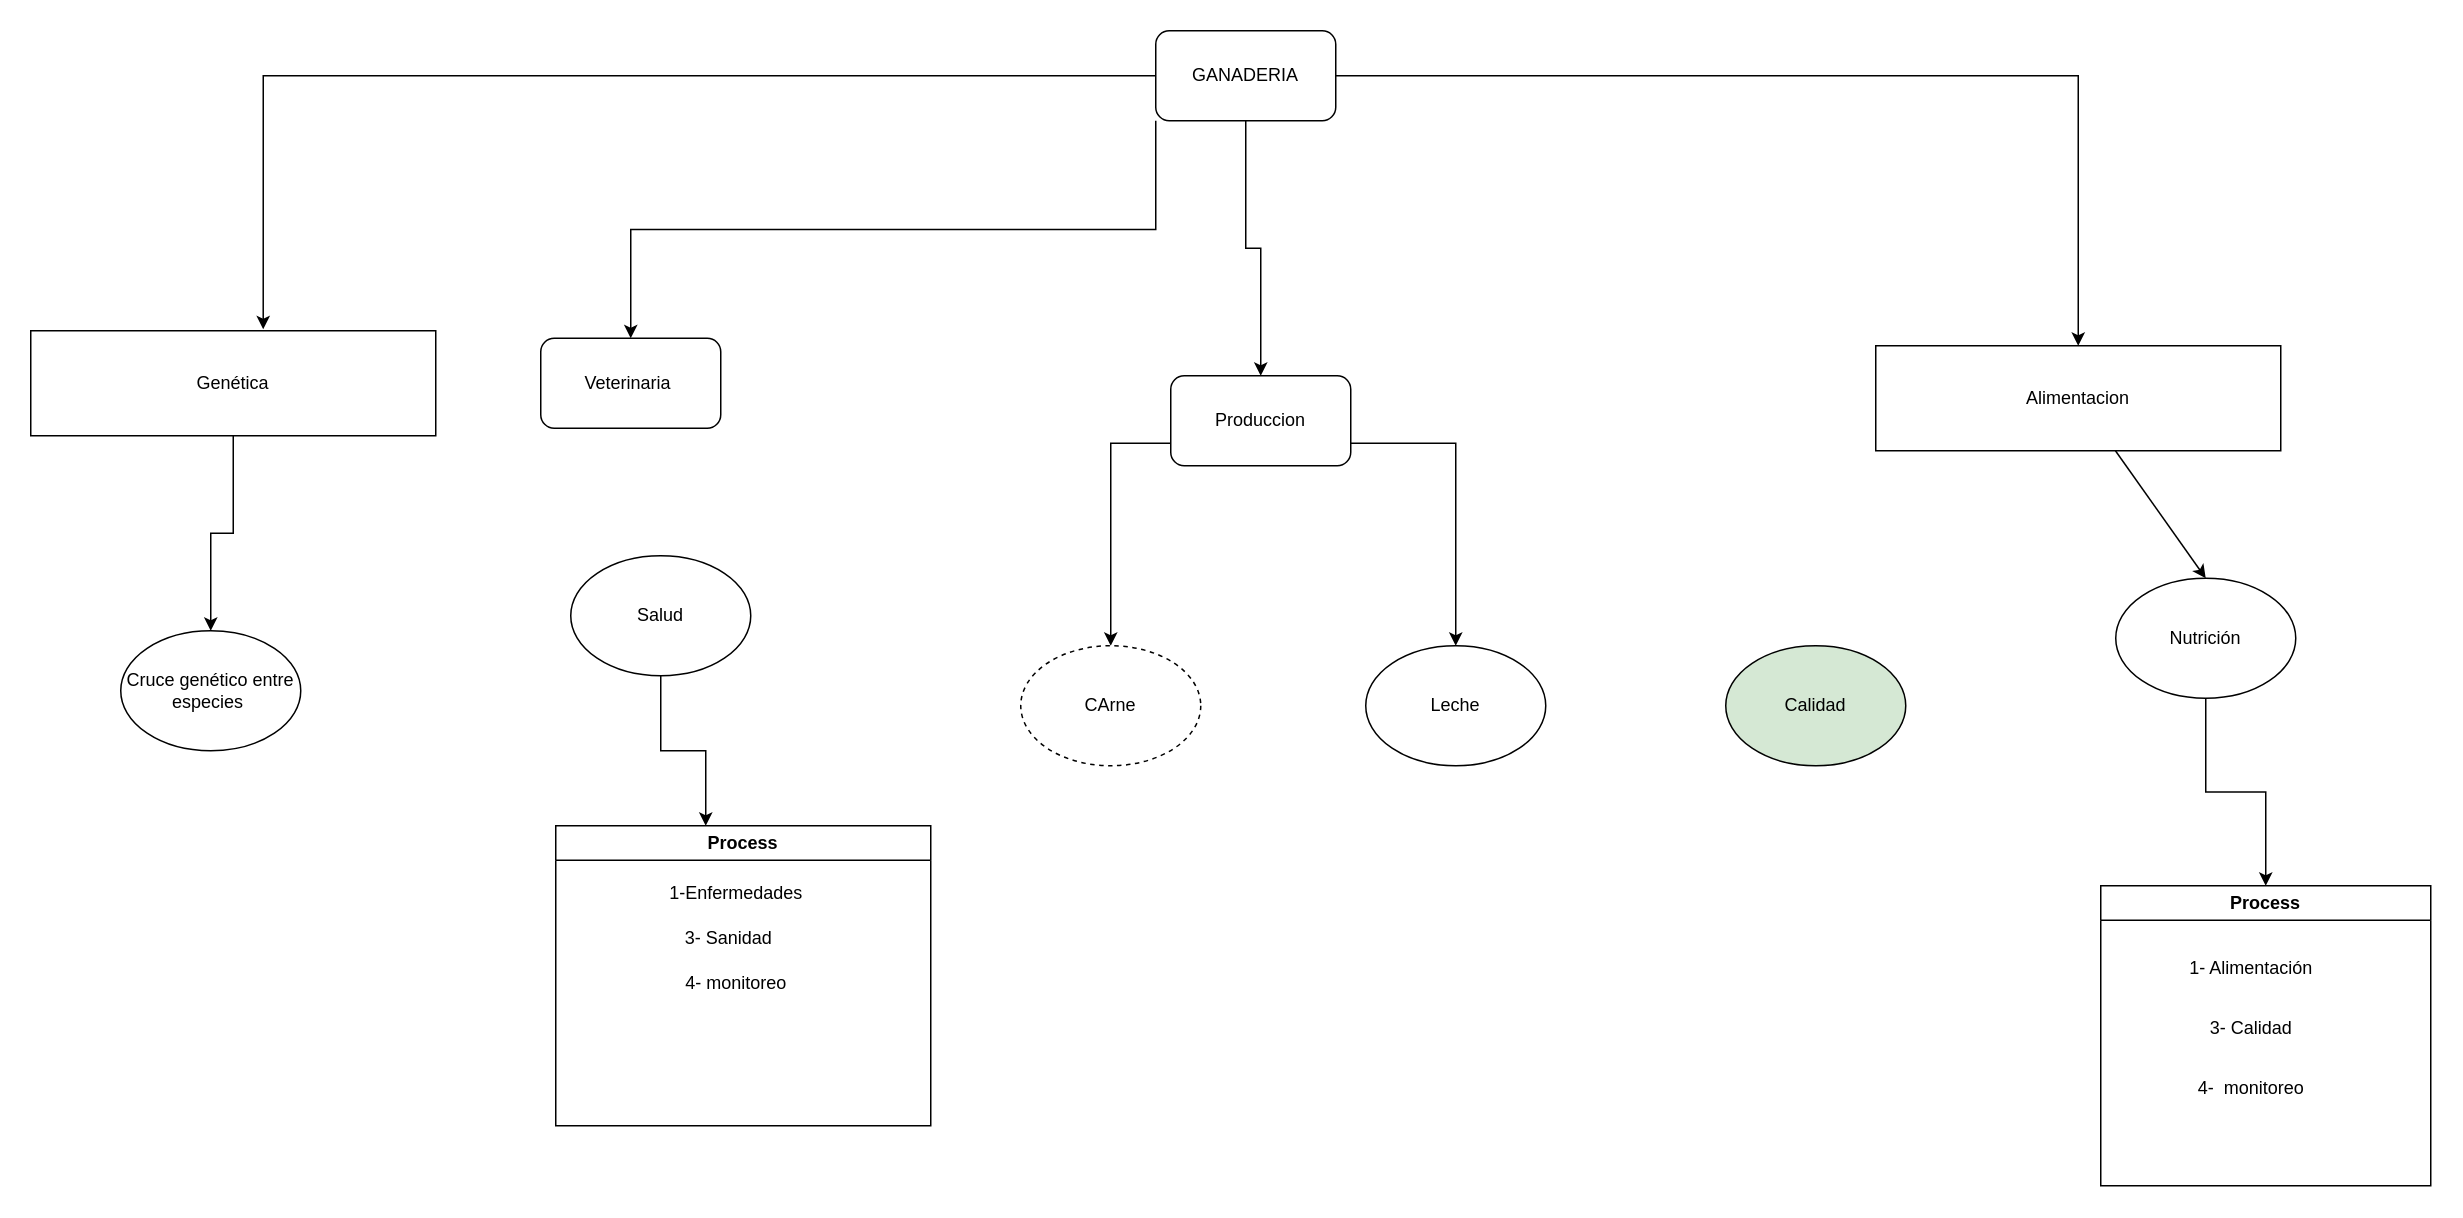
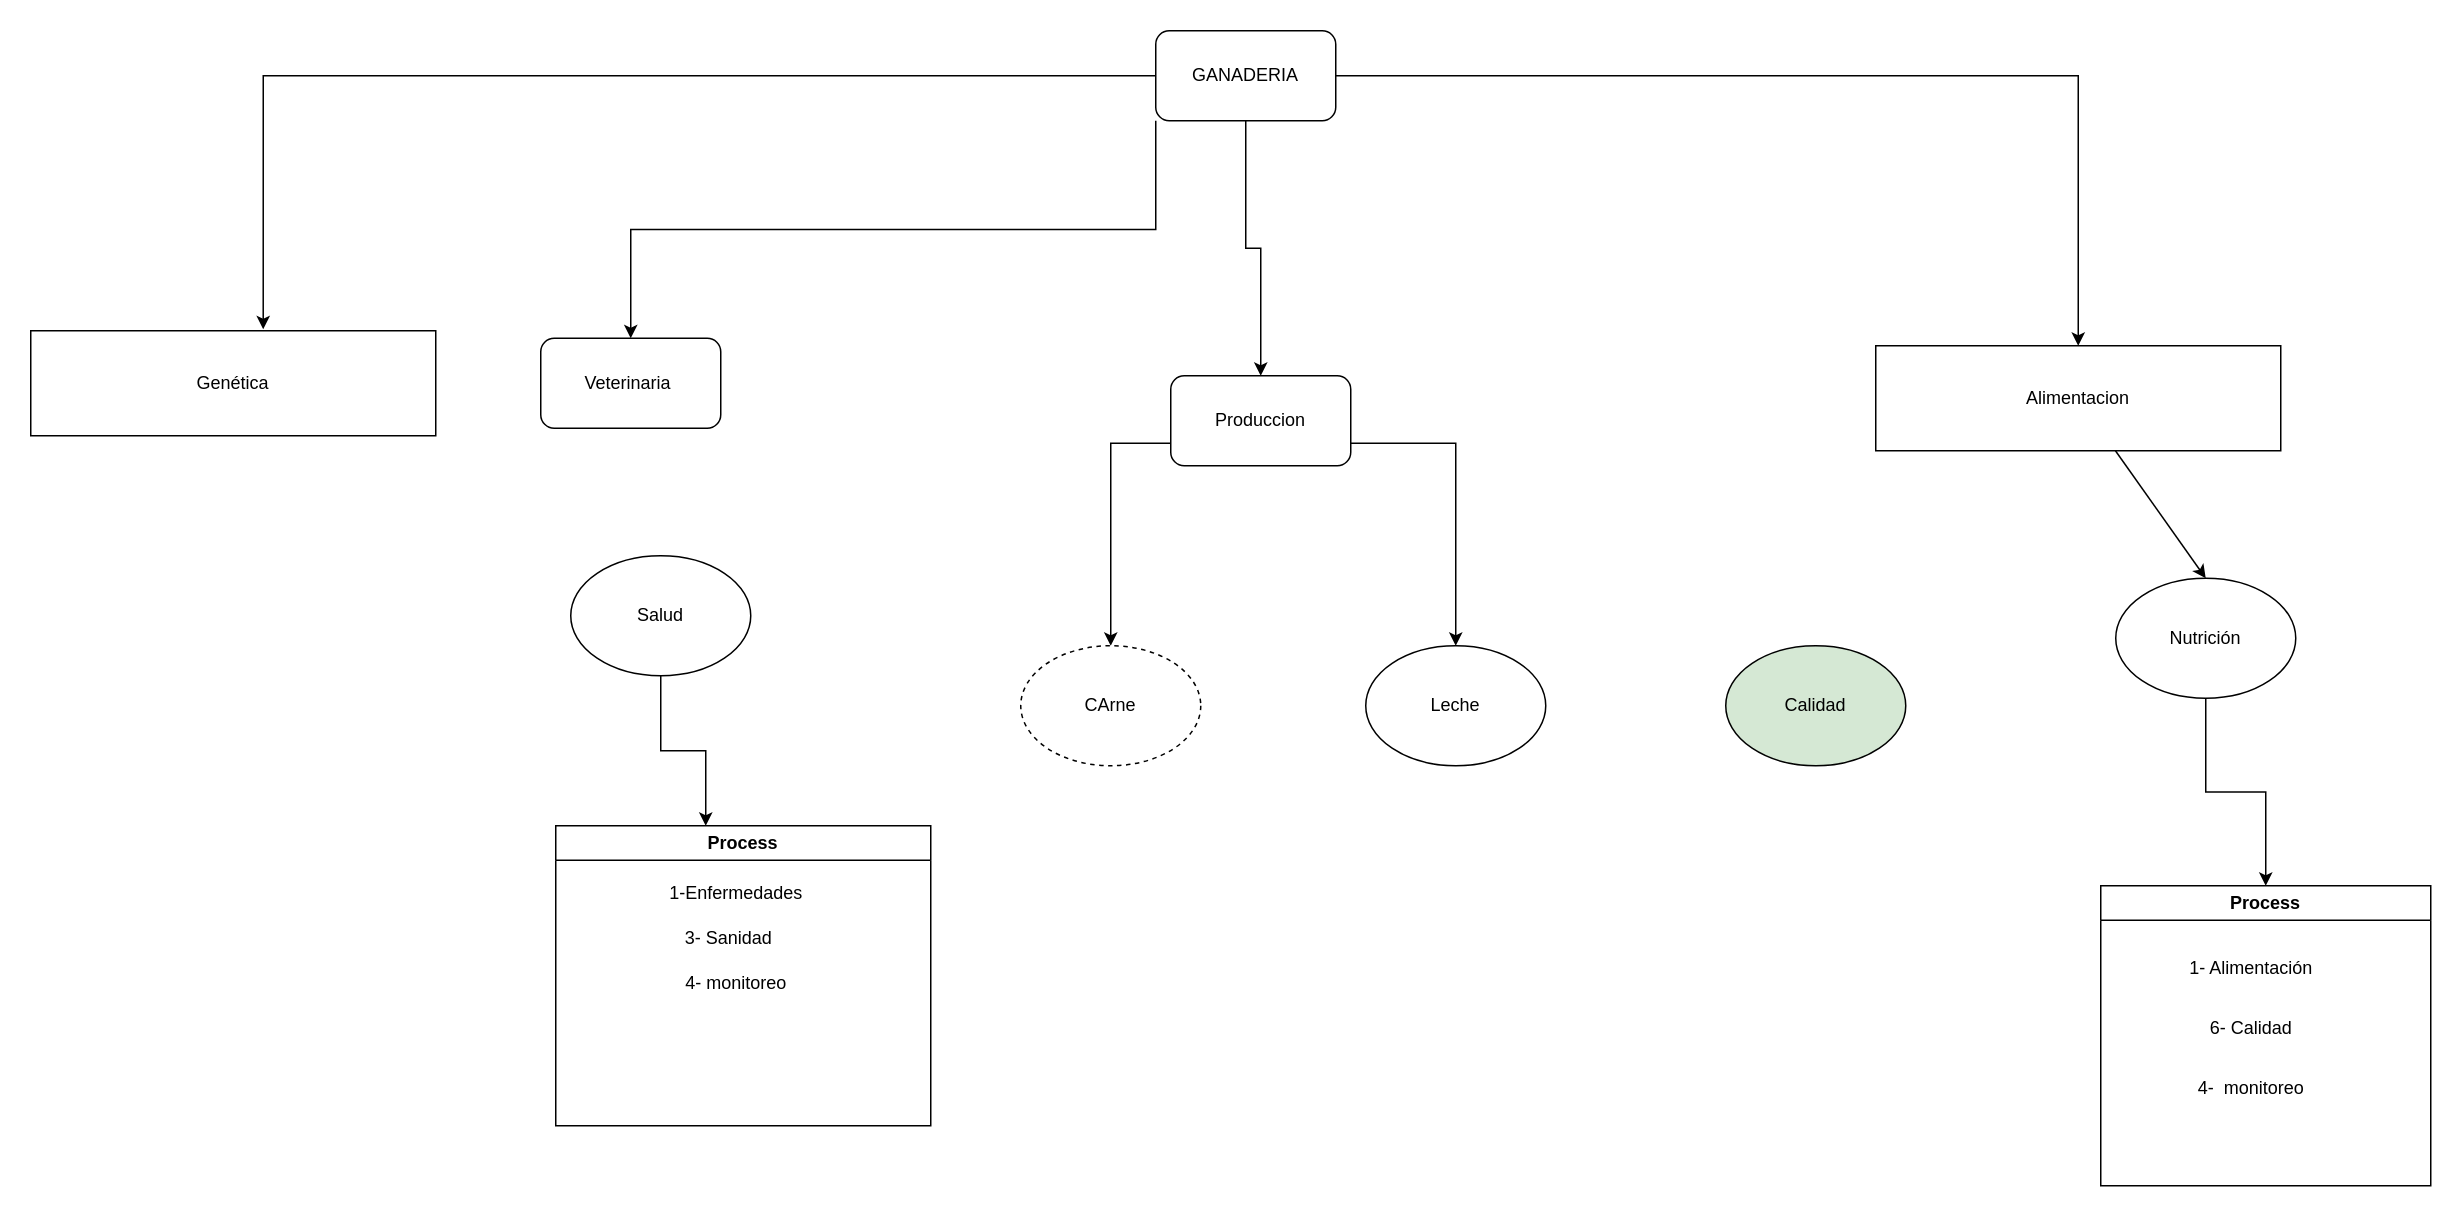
edge "Genética" -> "Cruce genético entre especies": removed
node "Cruce genético entre especies": removed
node "3- Calidad": label "3- Calidad" -> "6- Calidad"
